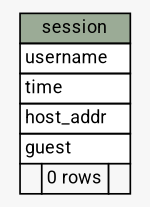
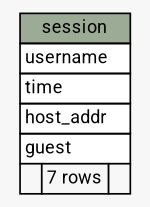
node "session": text "0 rows" -> "7 rows"
